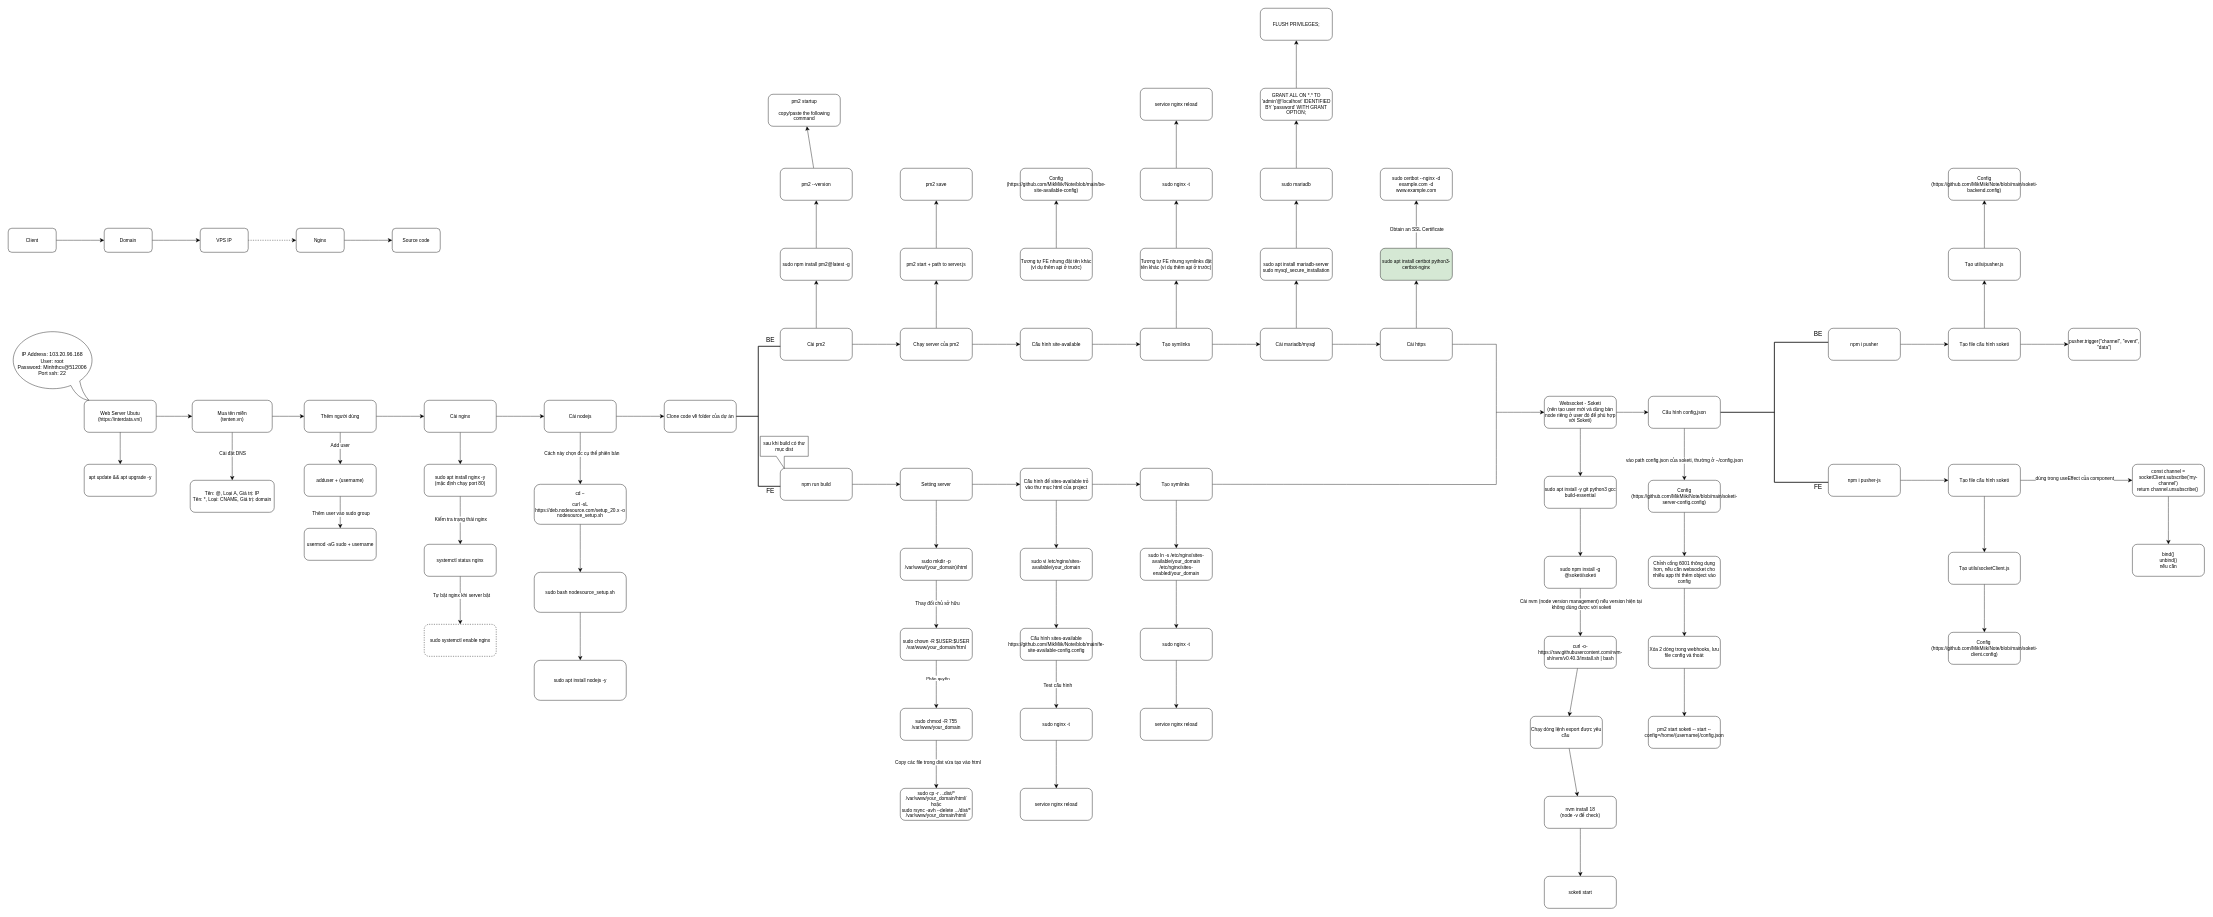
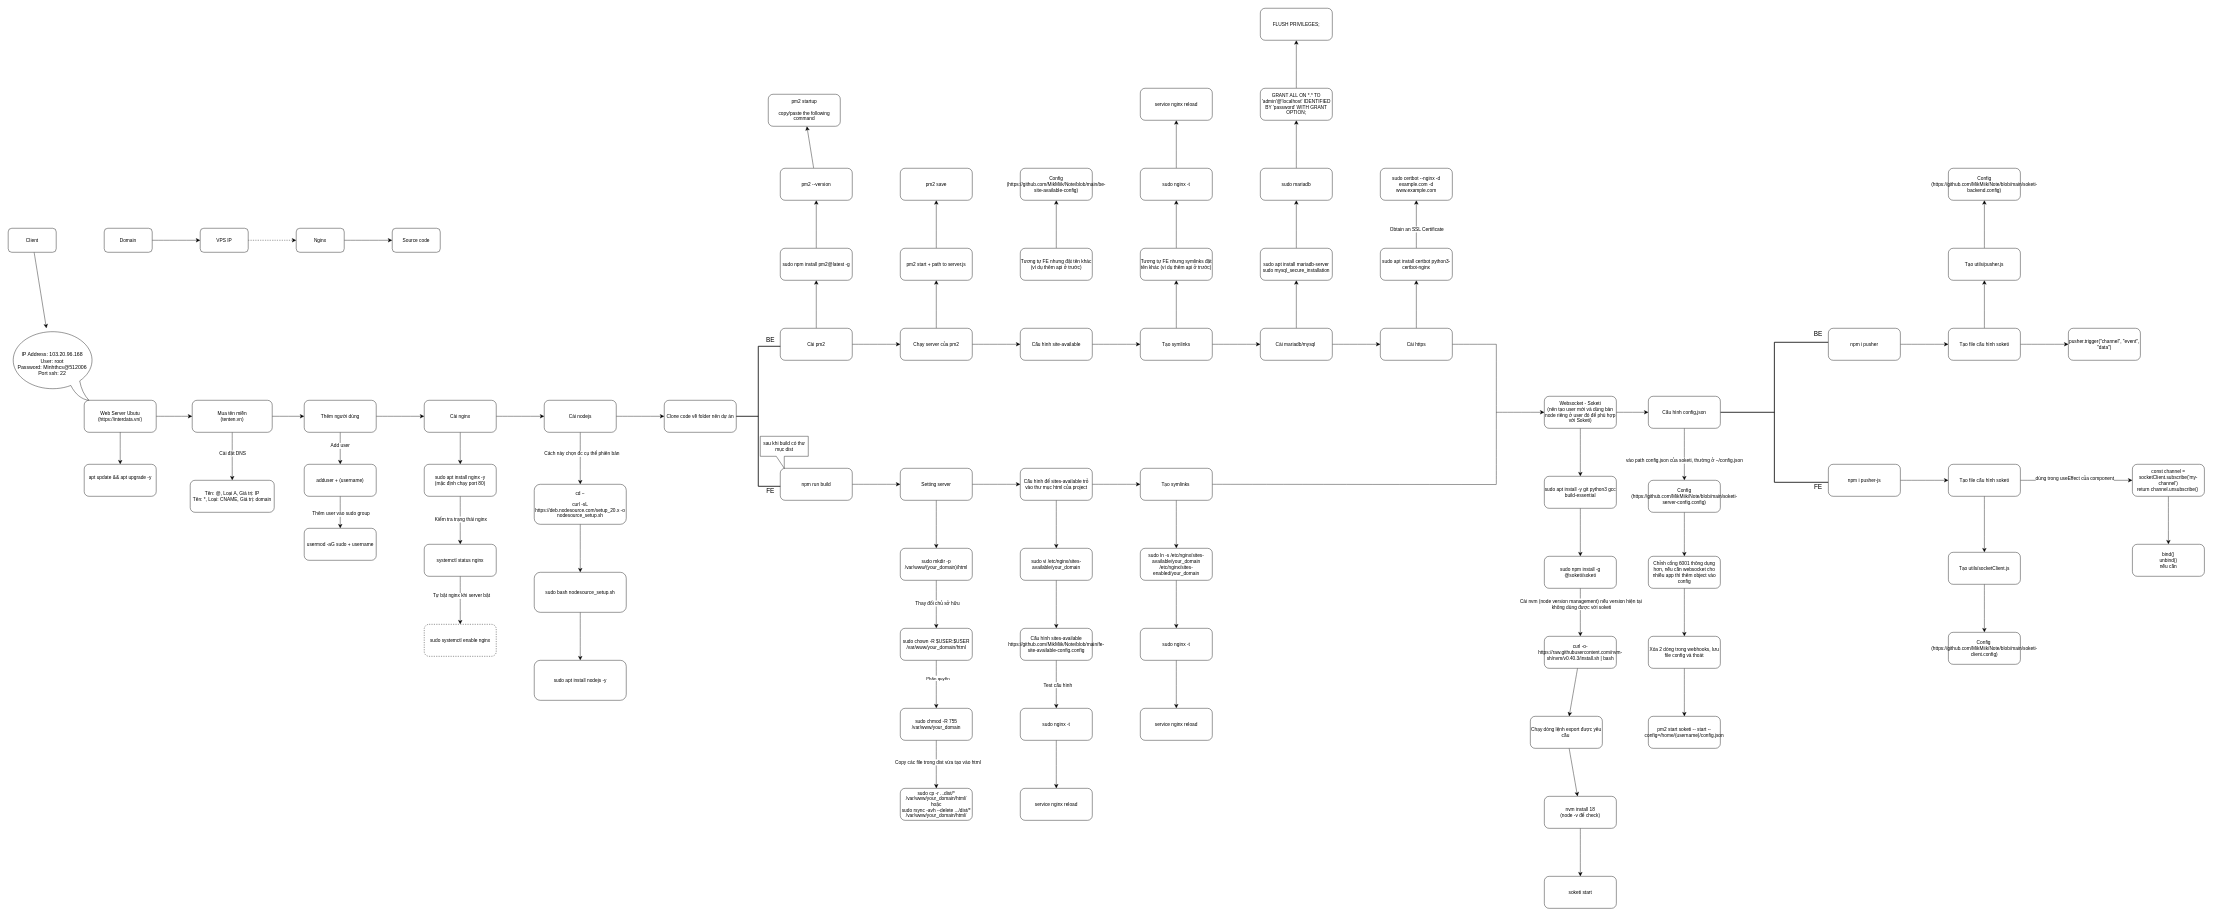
edge "Client" -> "Domain": now "Client" -> "IP Address: 103.20.96.168 User: root Password: Minhthcs@512006 Port ssh: 22"
node "sudo apt install certbot python3-certbot-nginx": fillcolor #d5e8d4 -> #ffffff
node "Clone code về folder của dự án": label "Clone code về folder của dự án" -> "Clone code về folder nên dự án"
